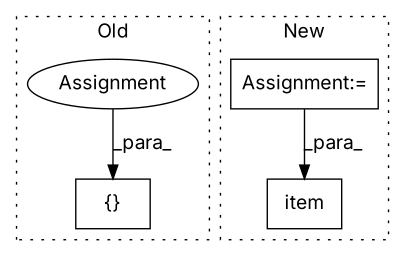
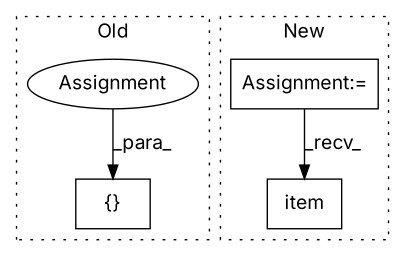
edge "Assignment:=" -> "item": label "_para_" -> "_recv_"
